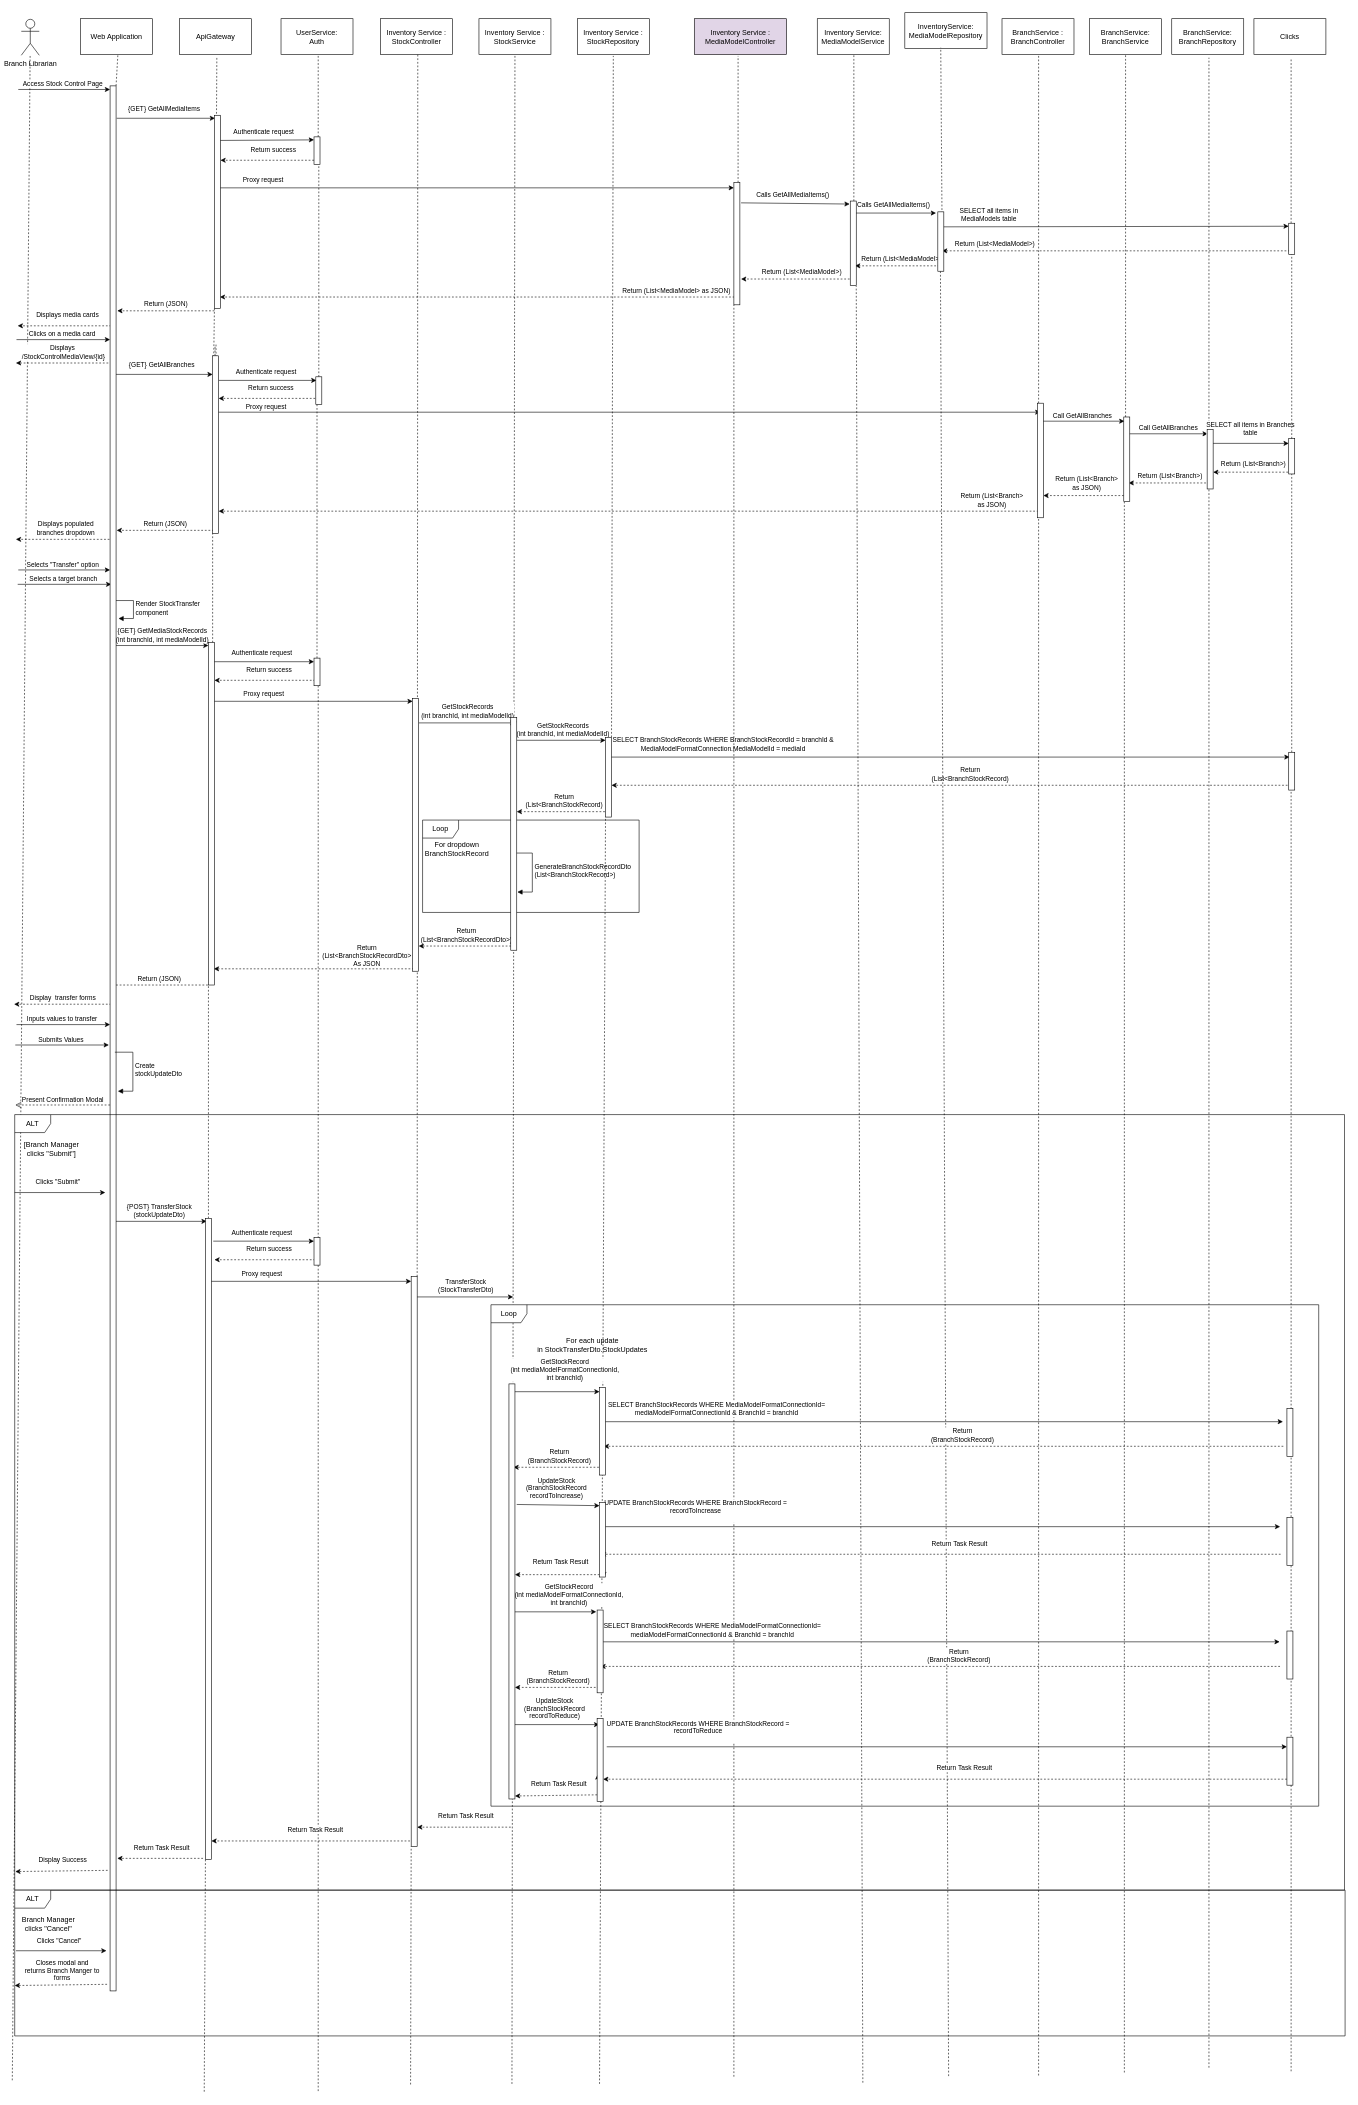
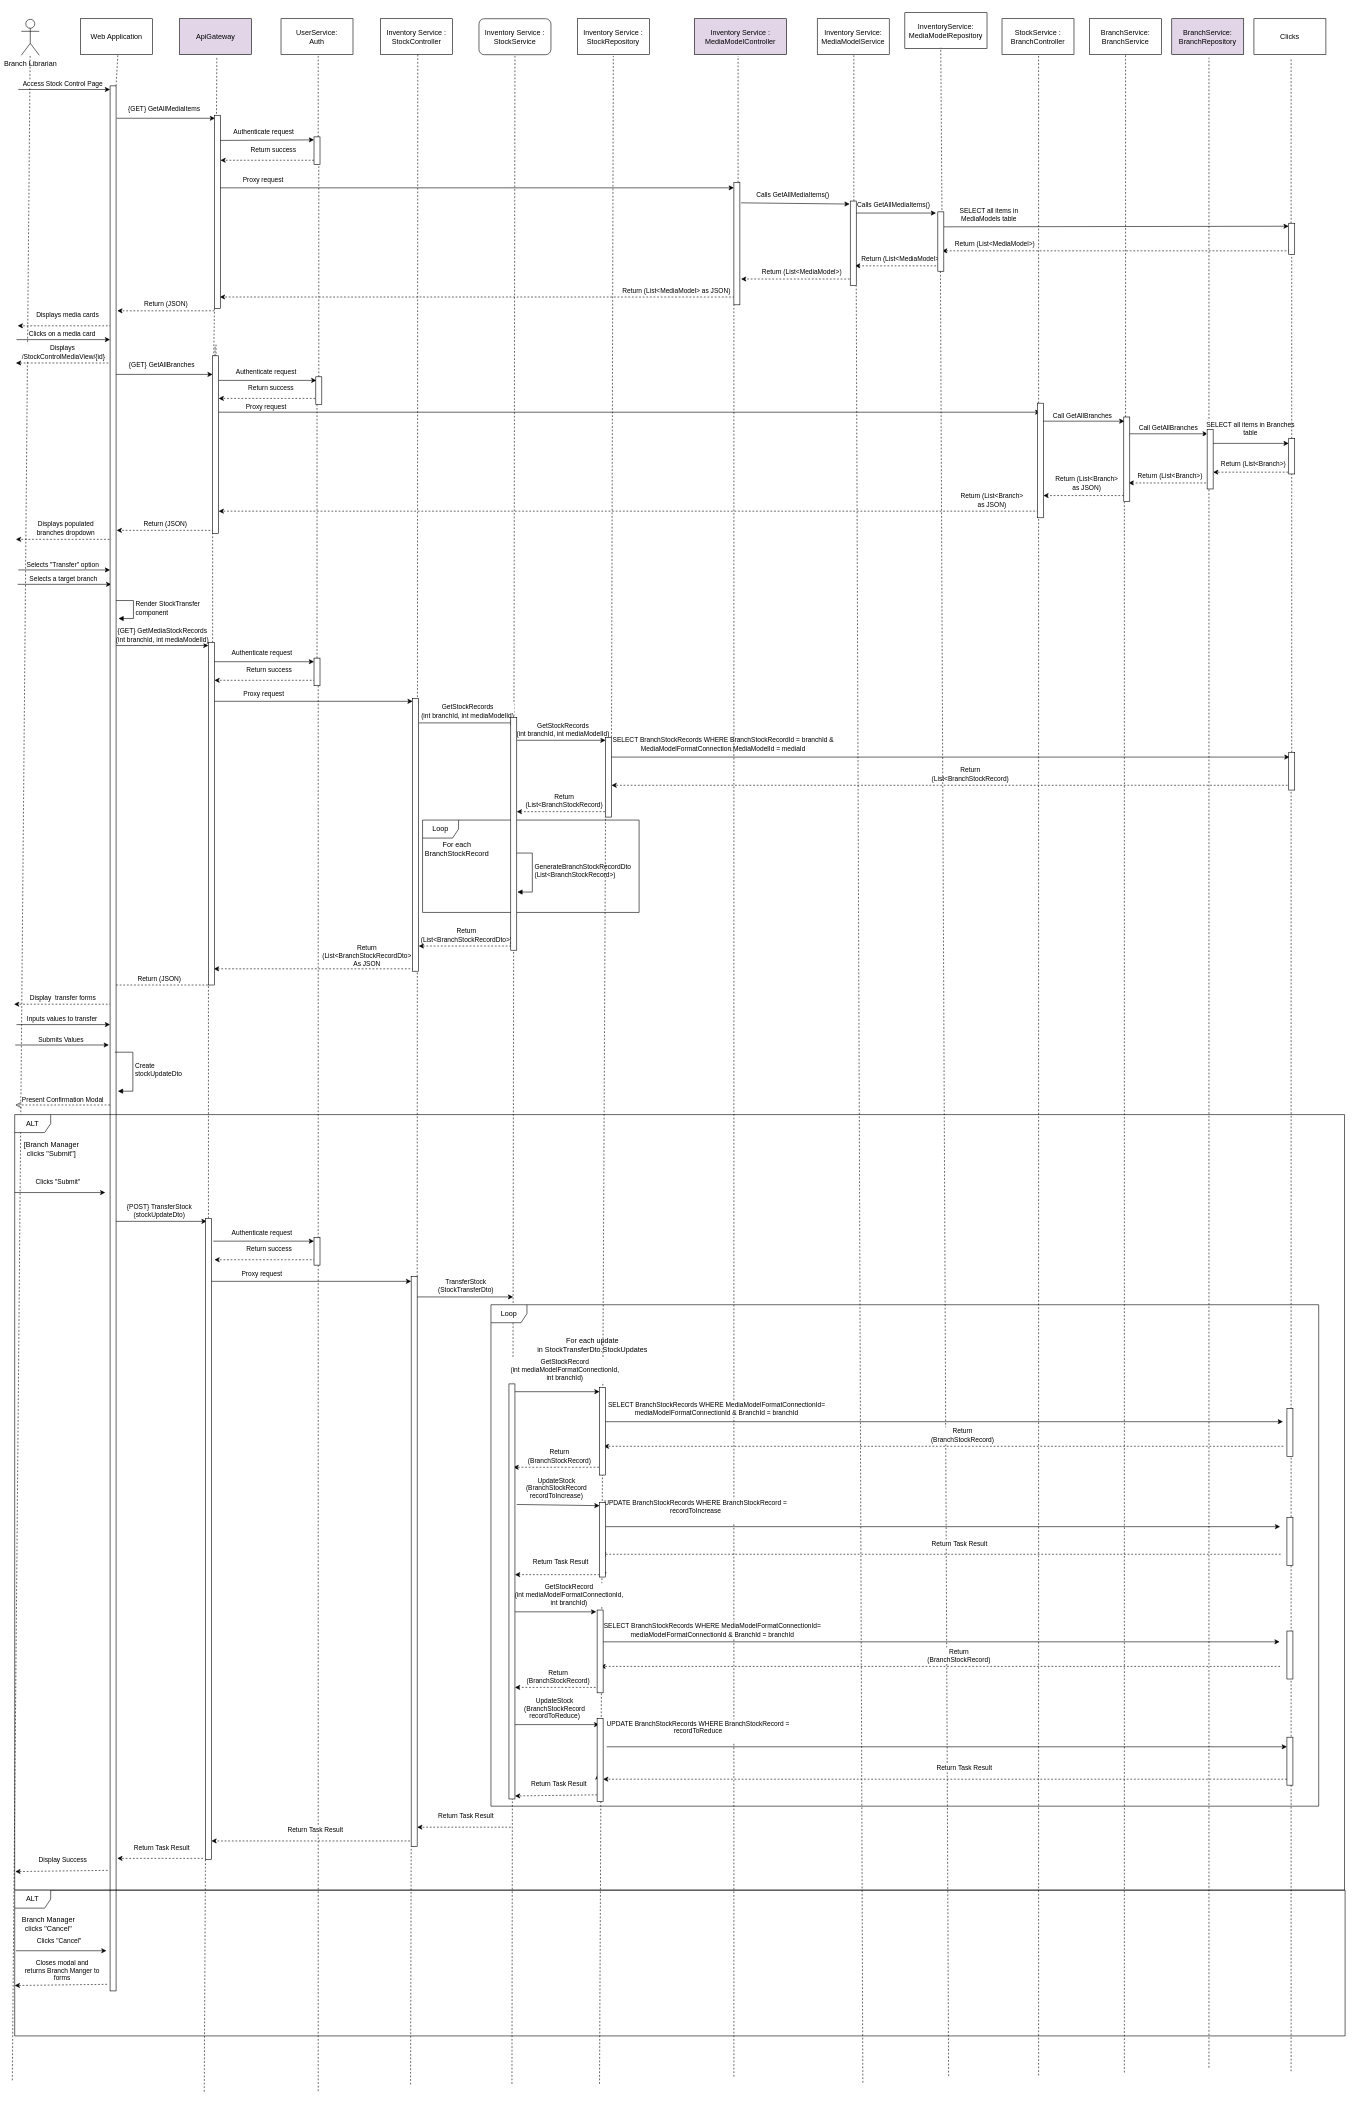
node "ApiGateway": fillcolor #ffffff -> #e1d5e7
node "Inventory Service : StockService": shape rectangle -> rounded rectangle
node "BranchService : BranchController": label "BranchService : BranchController" -> "StockService : BranchController"
node "BranchService: BranchRepository": fillcolor #ffffff -> #e1d5e7
node "For dropdown BranchStockRecord": label "For dropdown BranchStockRecord" -> "For each BranchStockRecord"
